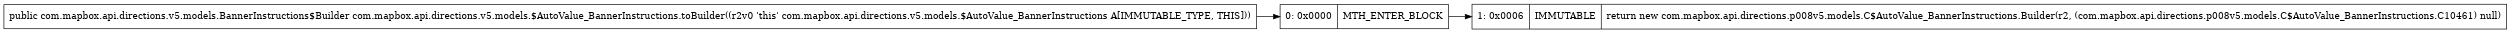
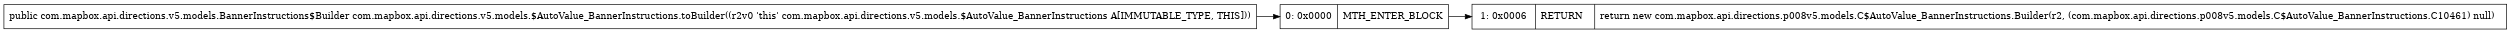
node "1: 0x0006": text "IMMUTABLE" -> "RETURN"
